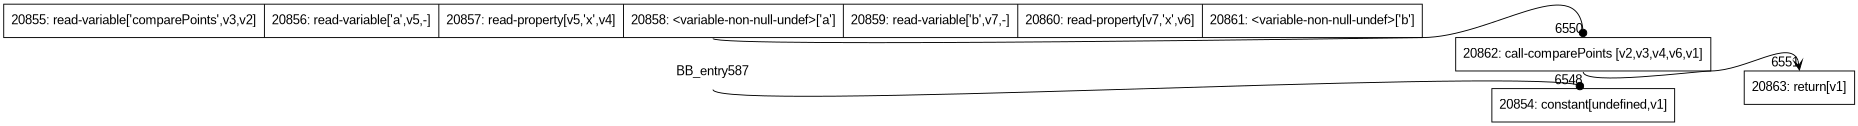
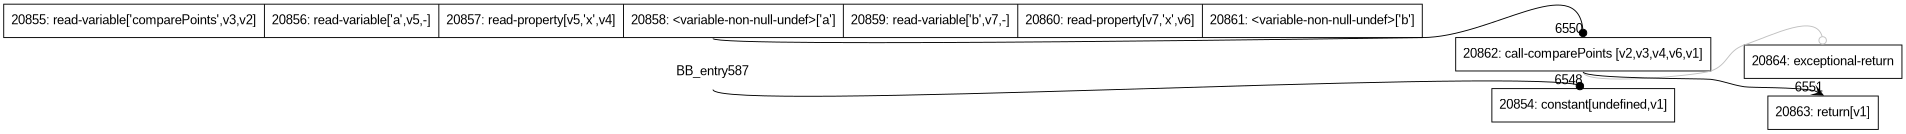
node "20864: exceptional-return": added
